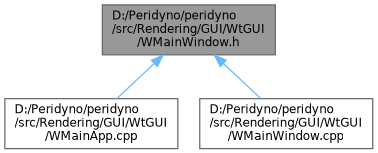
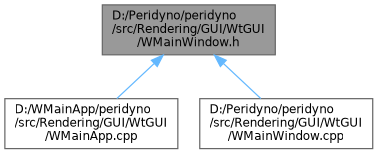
node "D:/Peridyno/peridyno /src/Rendering/GUI/WtGUI /WMainApp.cpp": label "D:/Peridyno/peridyno /src/Rendering/GUI/WtGUI /WMainApp.cpp" -> "D:/WMainApp/peridyno /src/Rendering/GUI/WtGUI /WMainApp.cpp"
